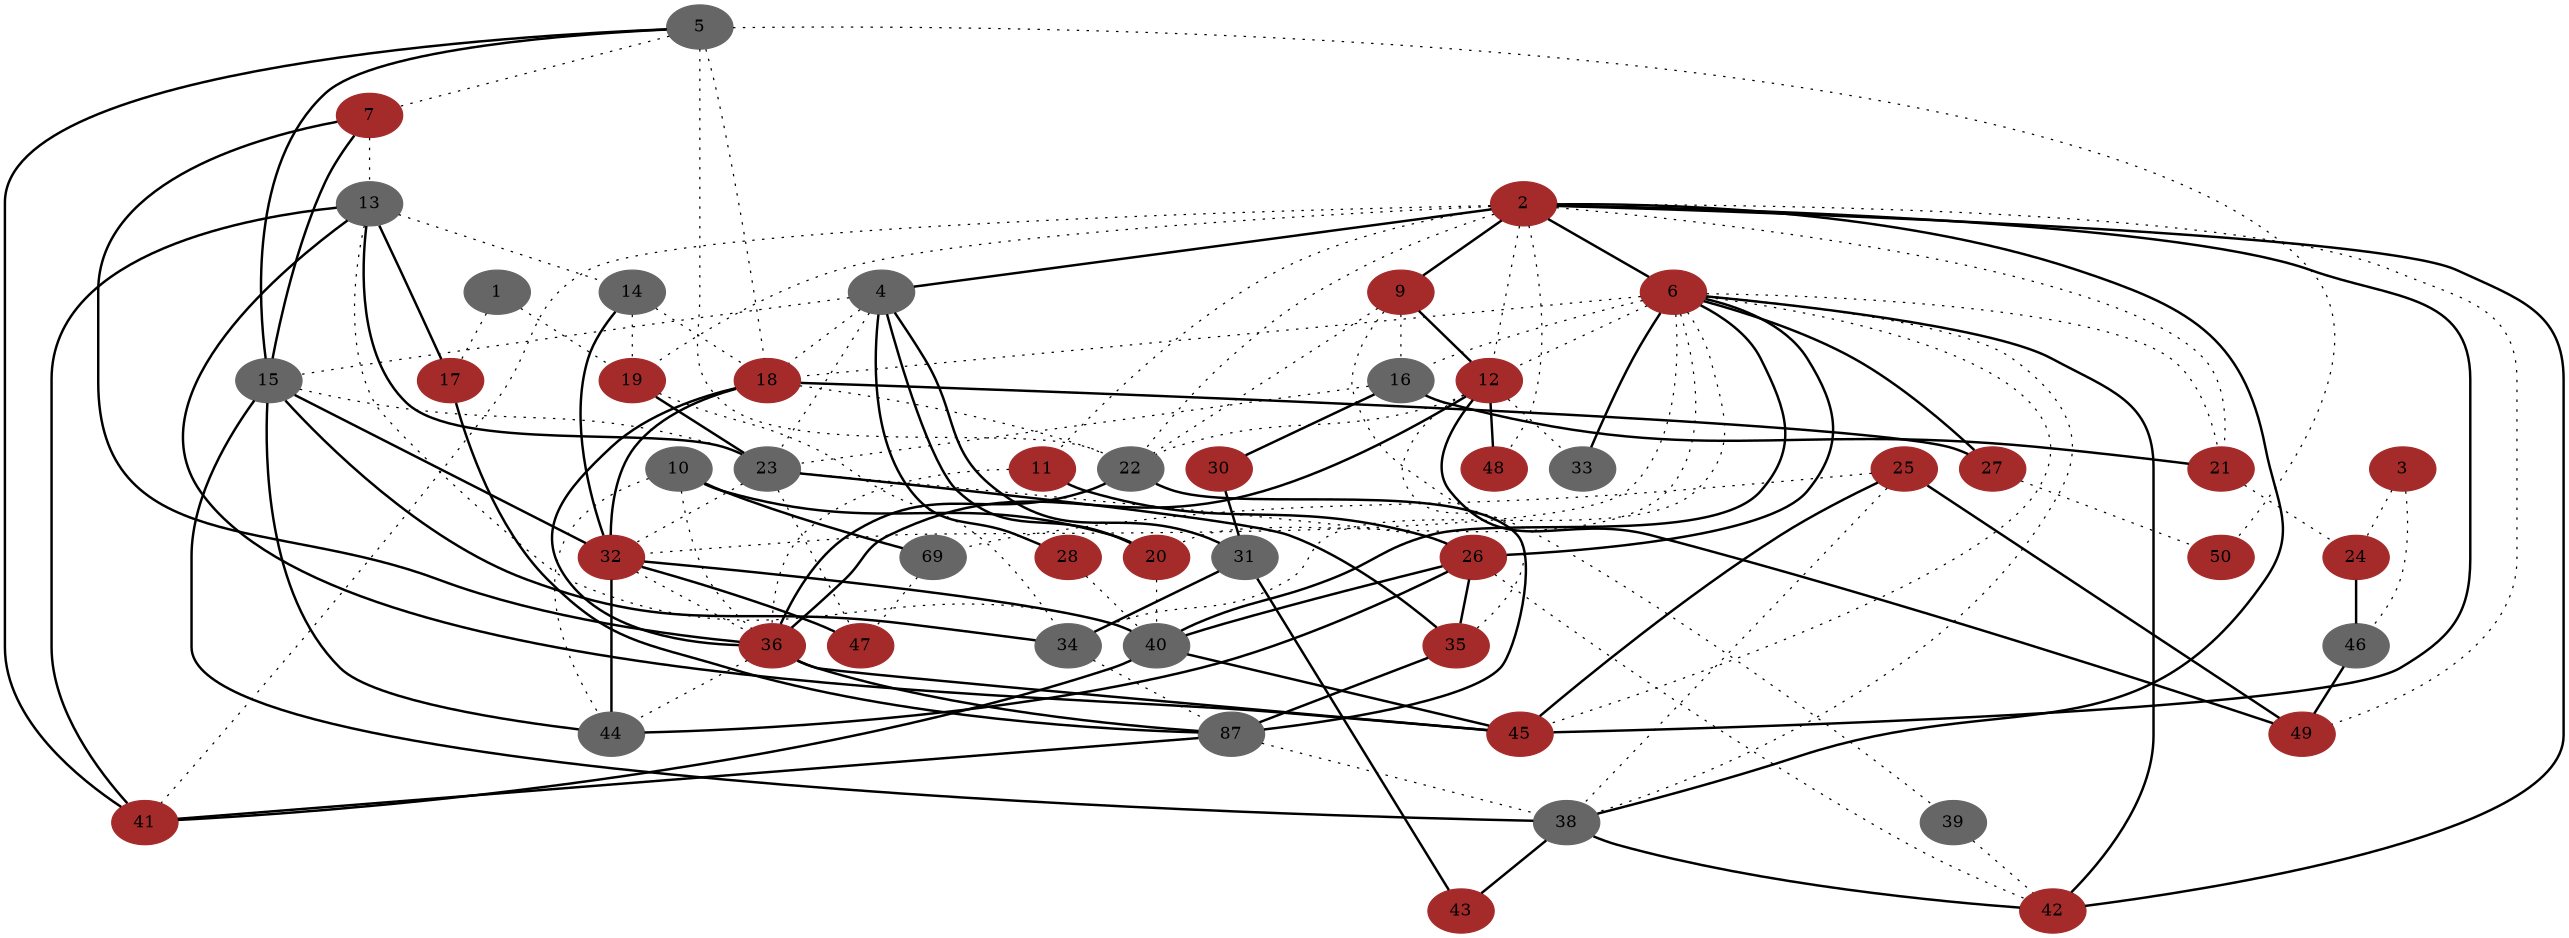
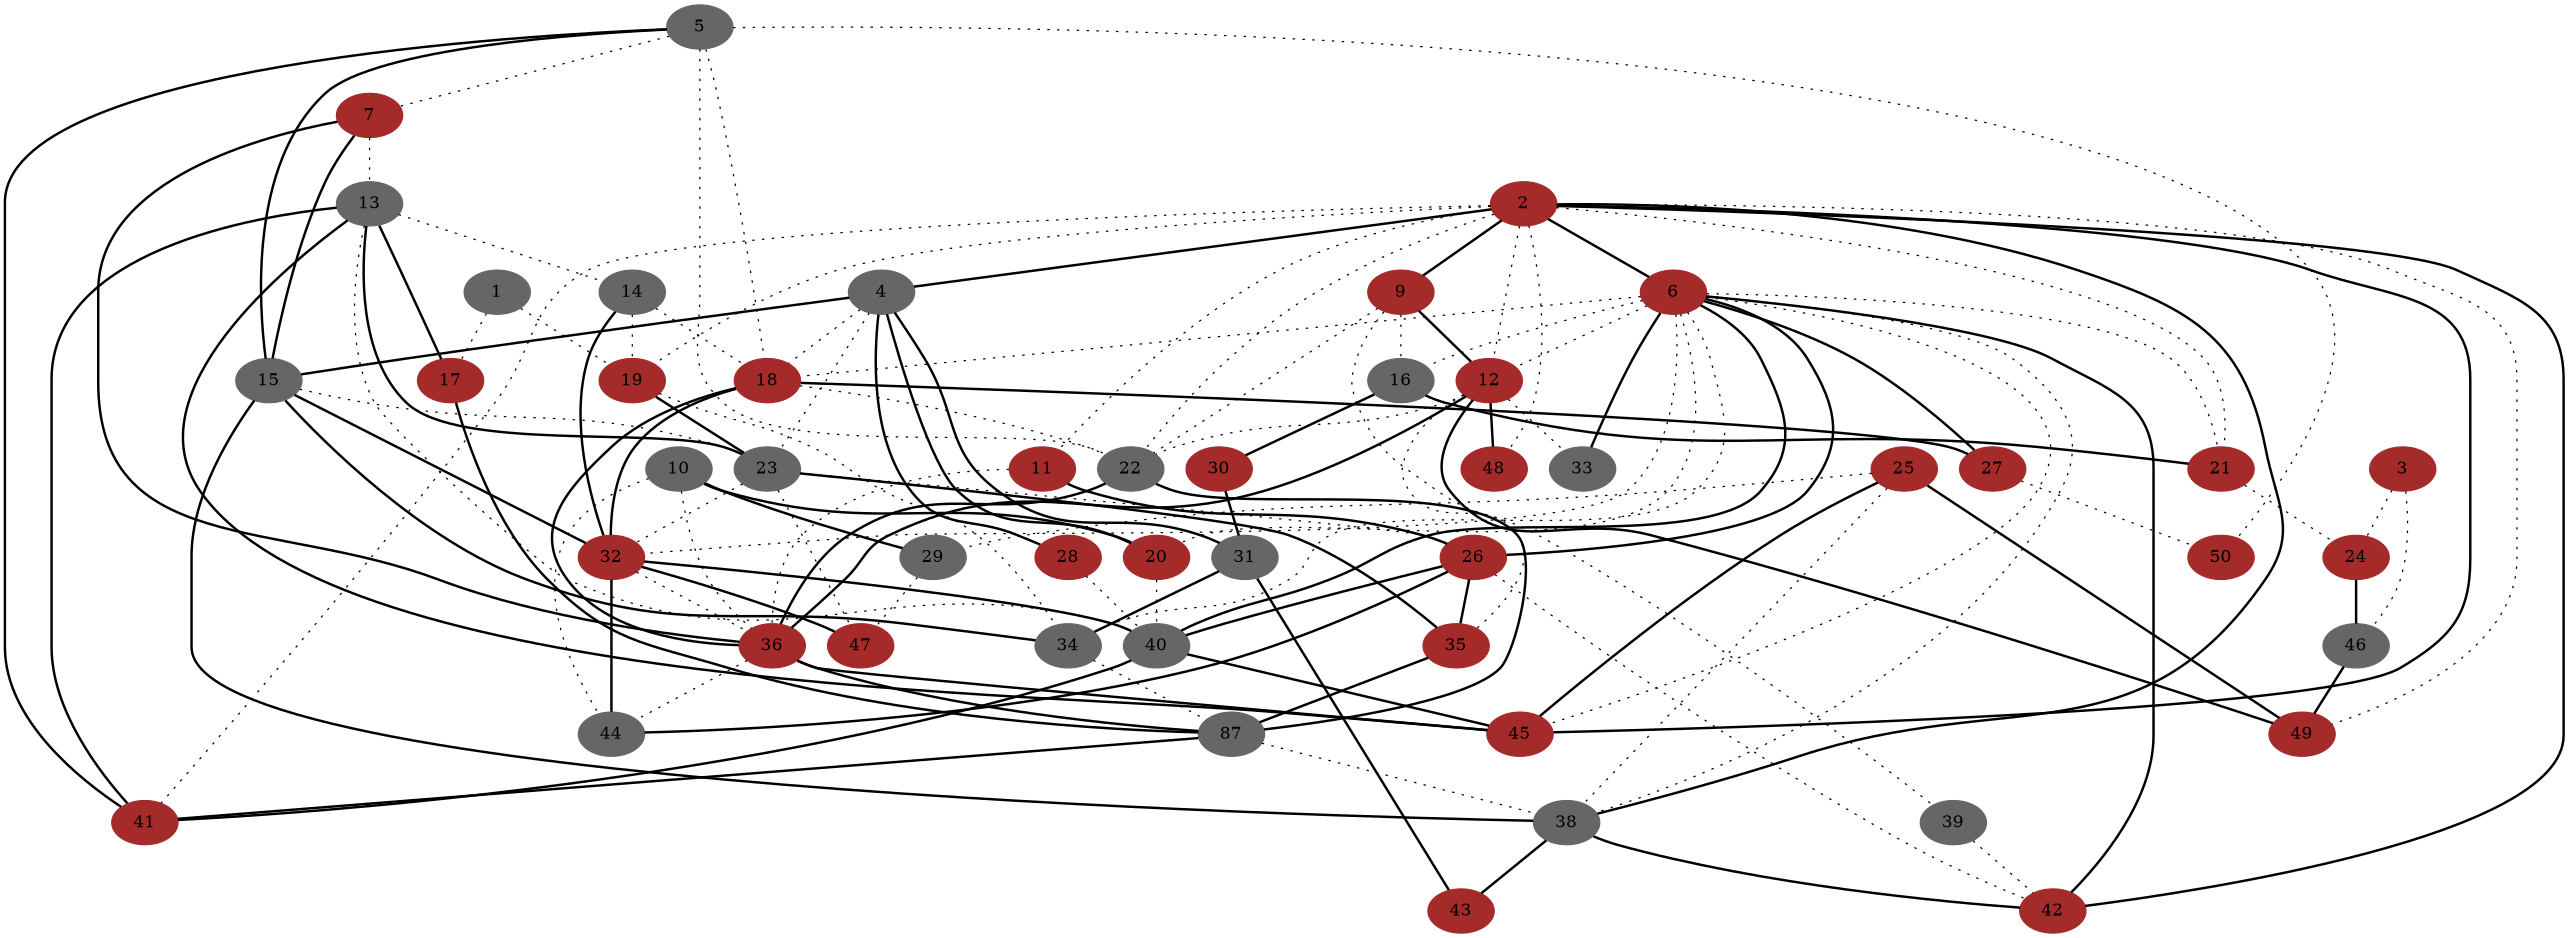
edge "4" -- "15": style dotted -> bold
edge "16" -- "23": removed
node "69": label "69" -> "29"
edge "15" -- "44": removed
